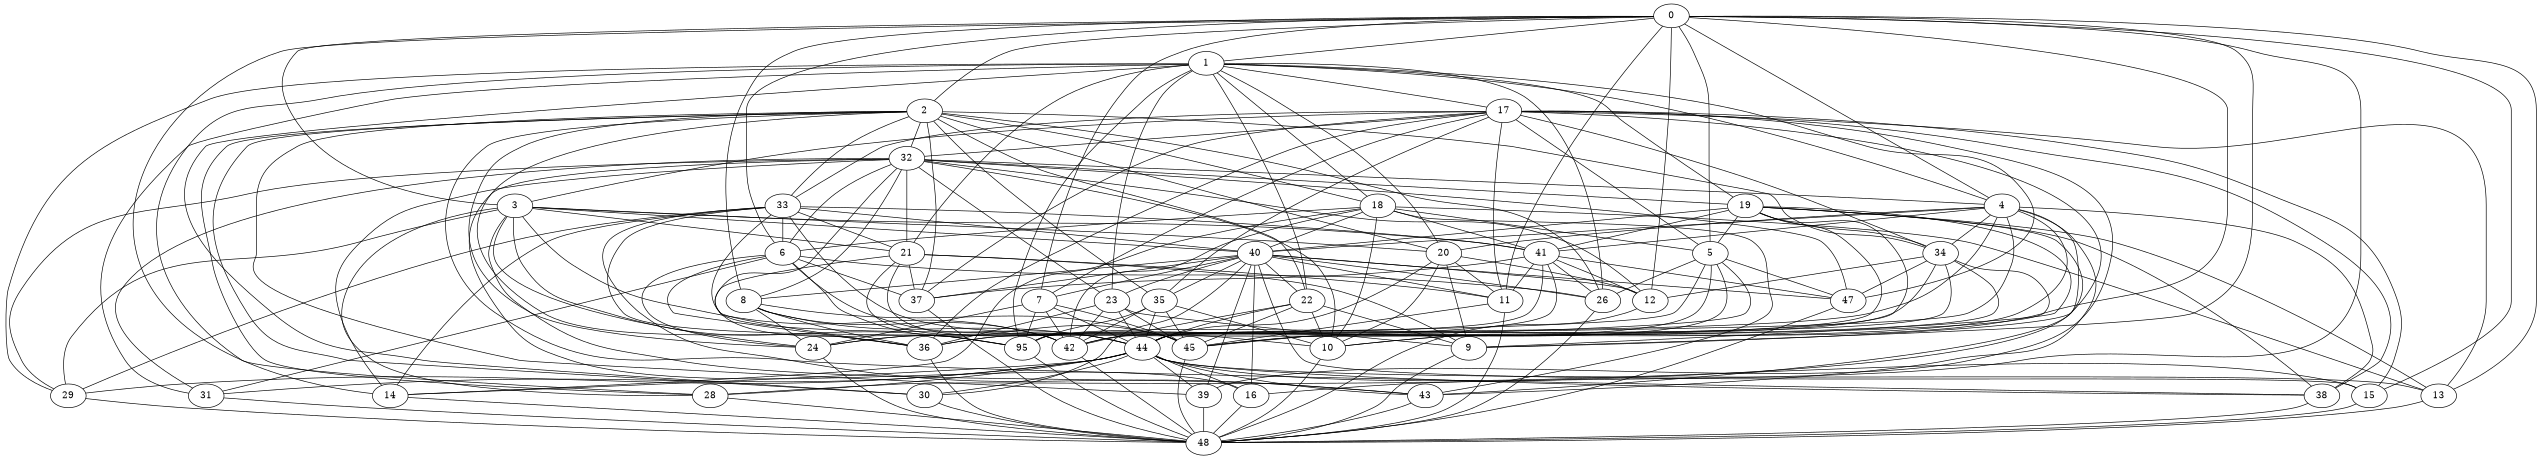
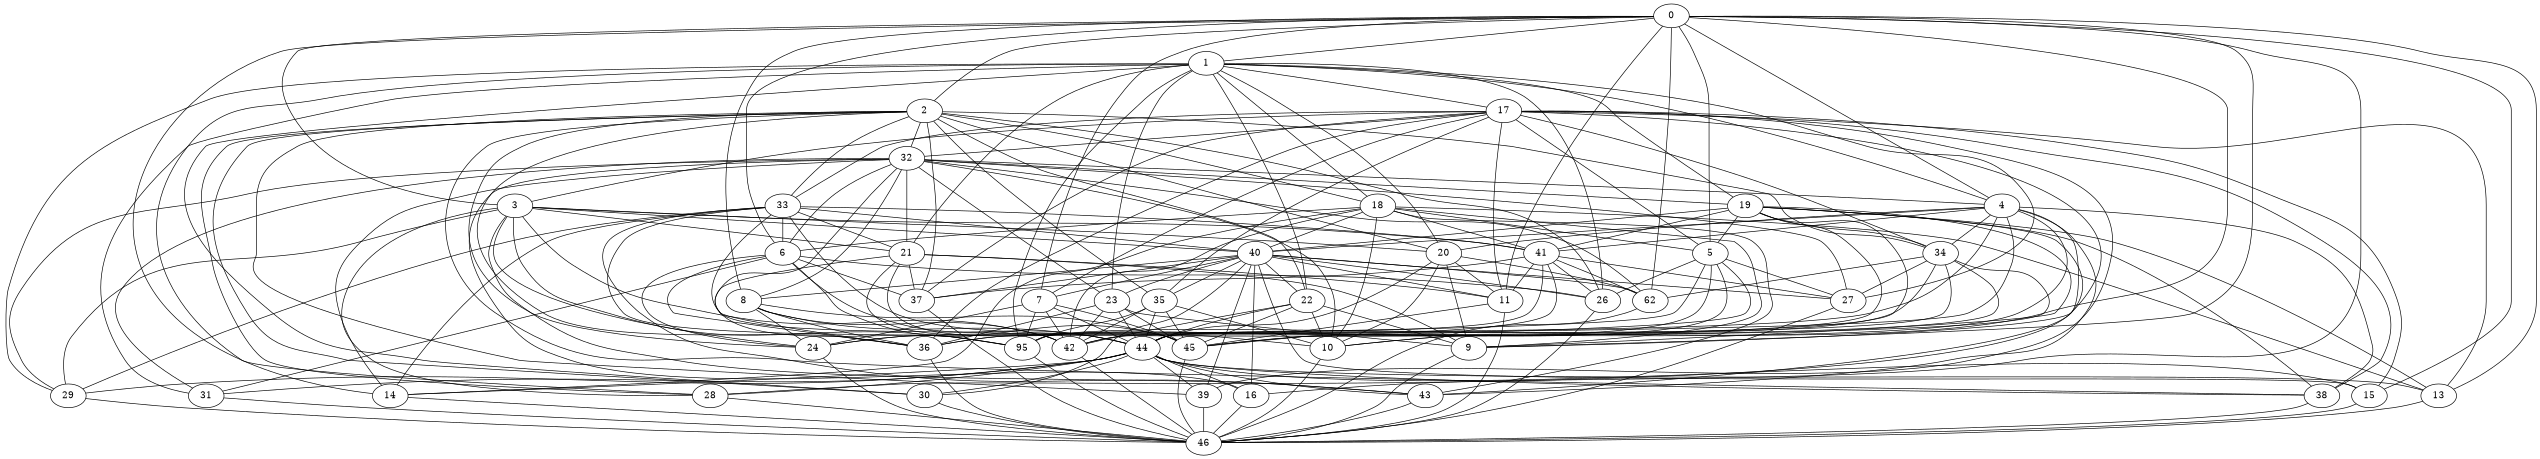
edge "18" -- "9": added
node "12": label "12" -> "62"
node "47": label "47" -> "27"
node "48": label "48" -> "46"
